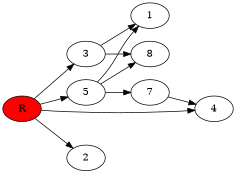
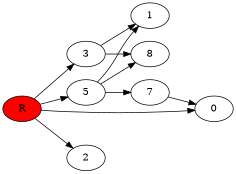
node "4": label "4" -> "0"
